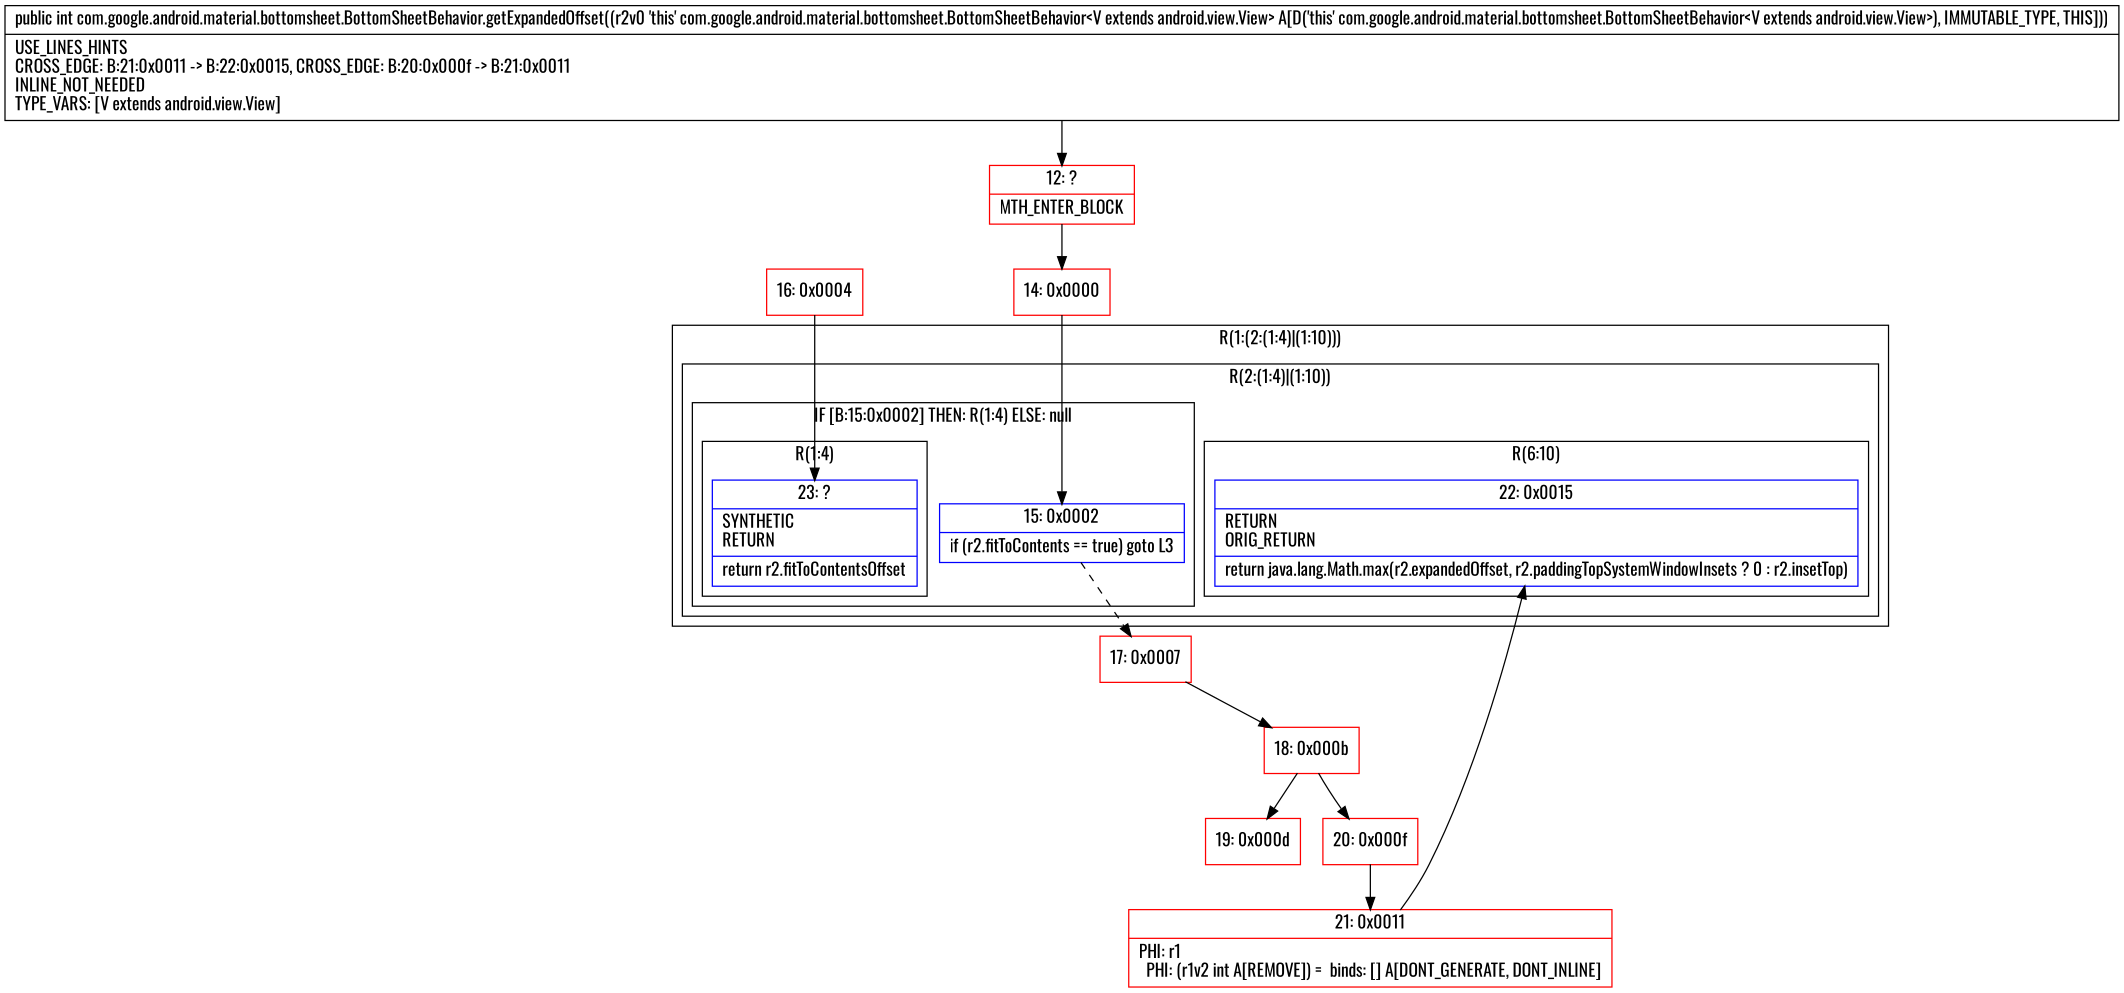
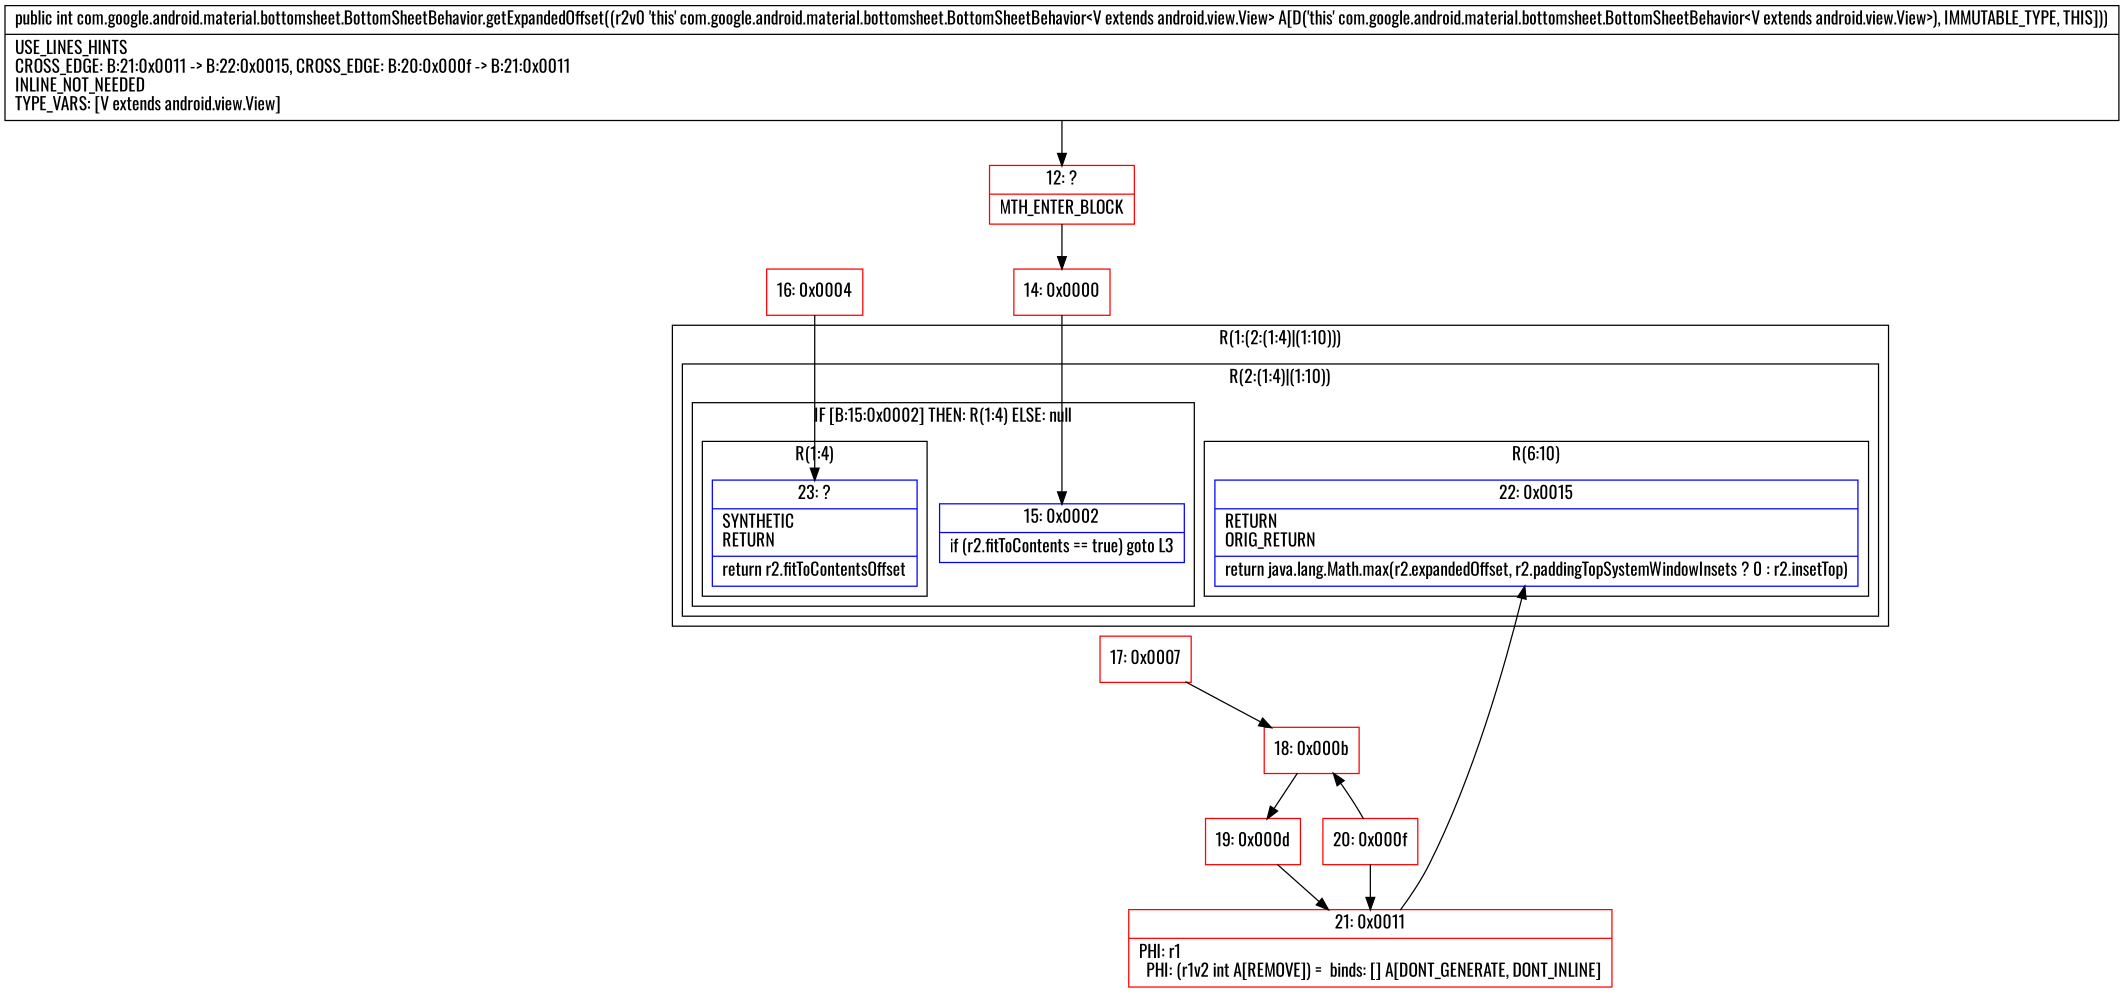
edge "15: 0x0002" -> "17: 0x0007": removed
edge "18: 0x000b" -> "20: 0x000f": reversed
edge "19: 0x000d" -> "21: 0x0011": added
